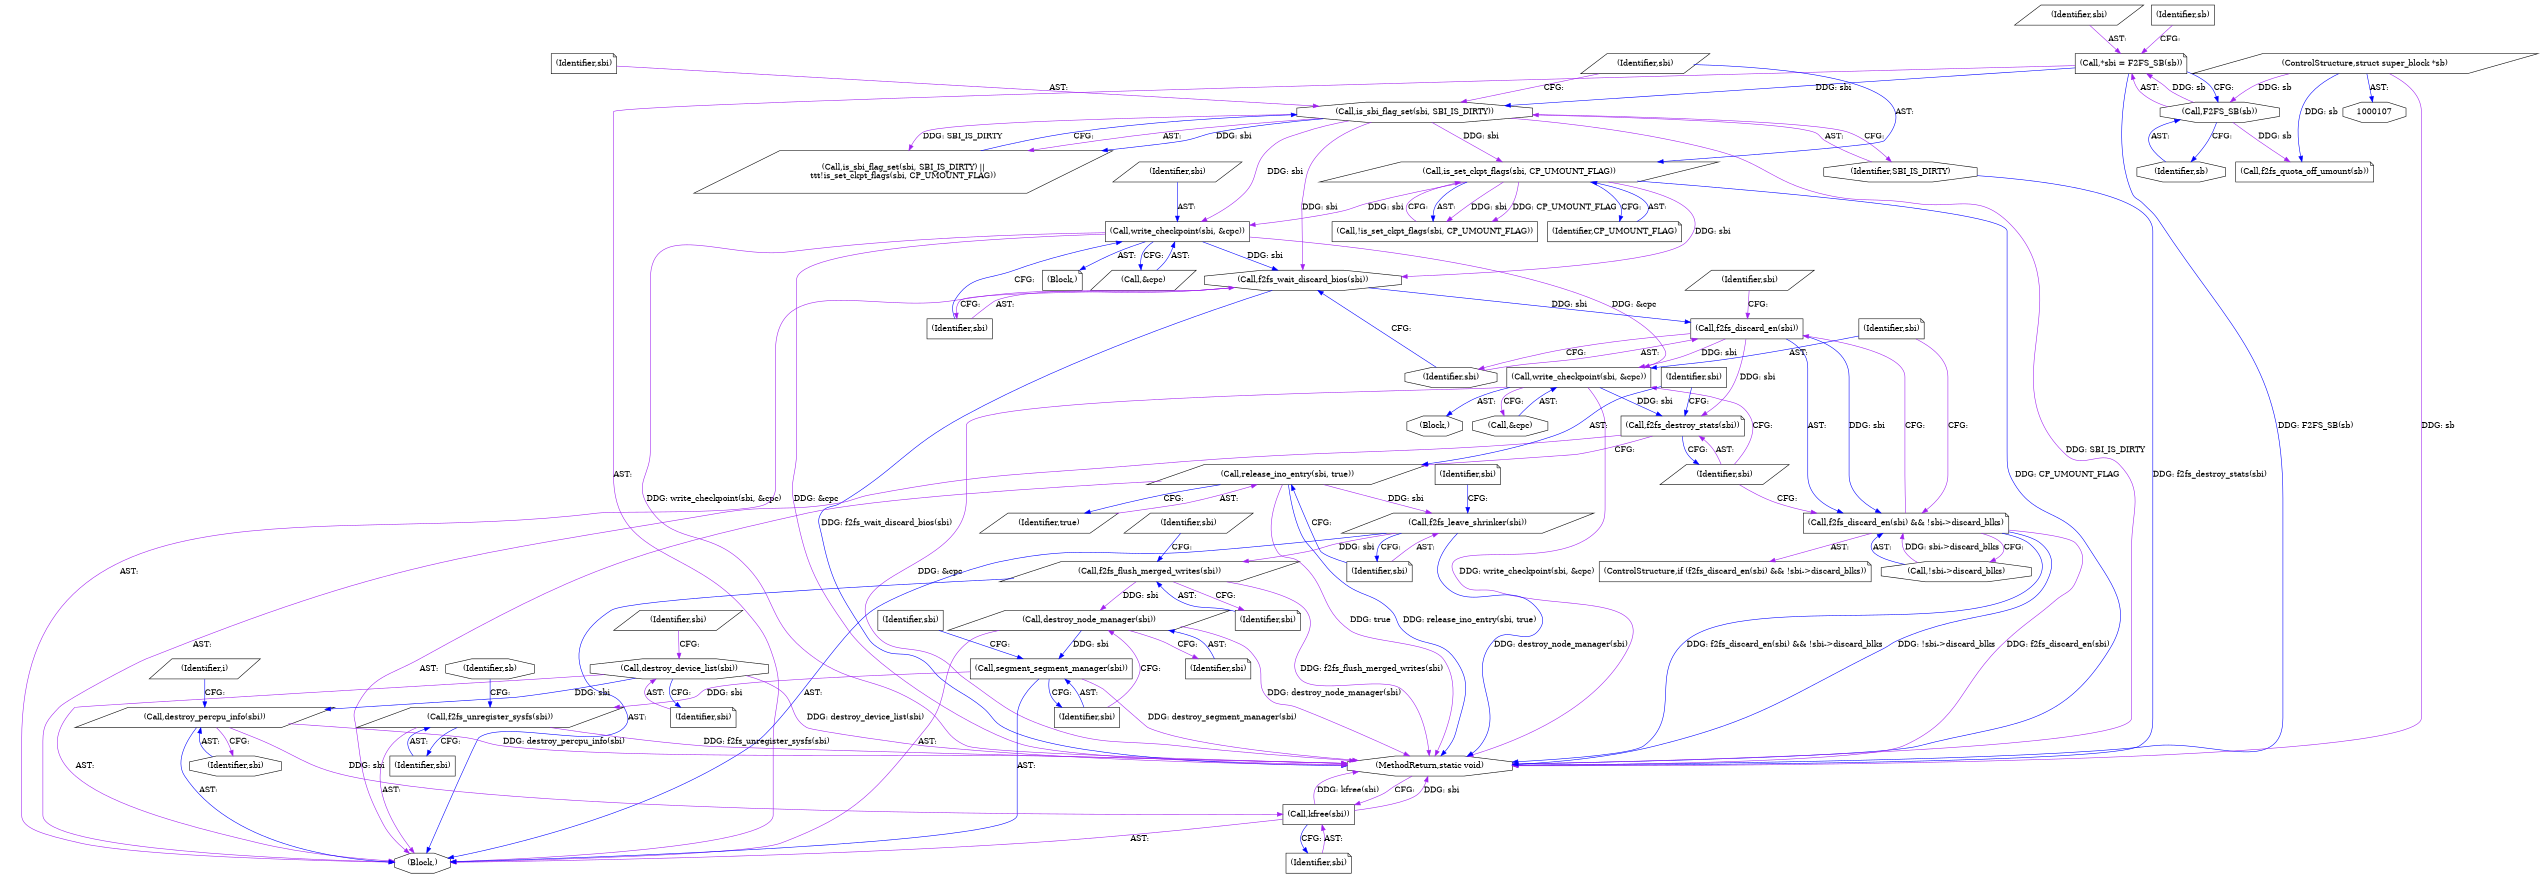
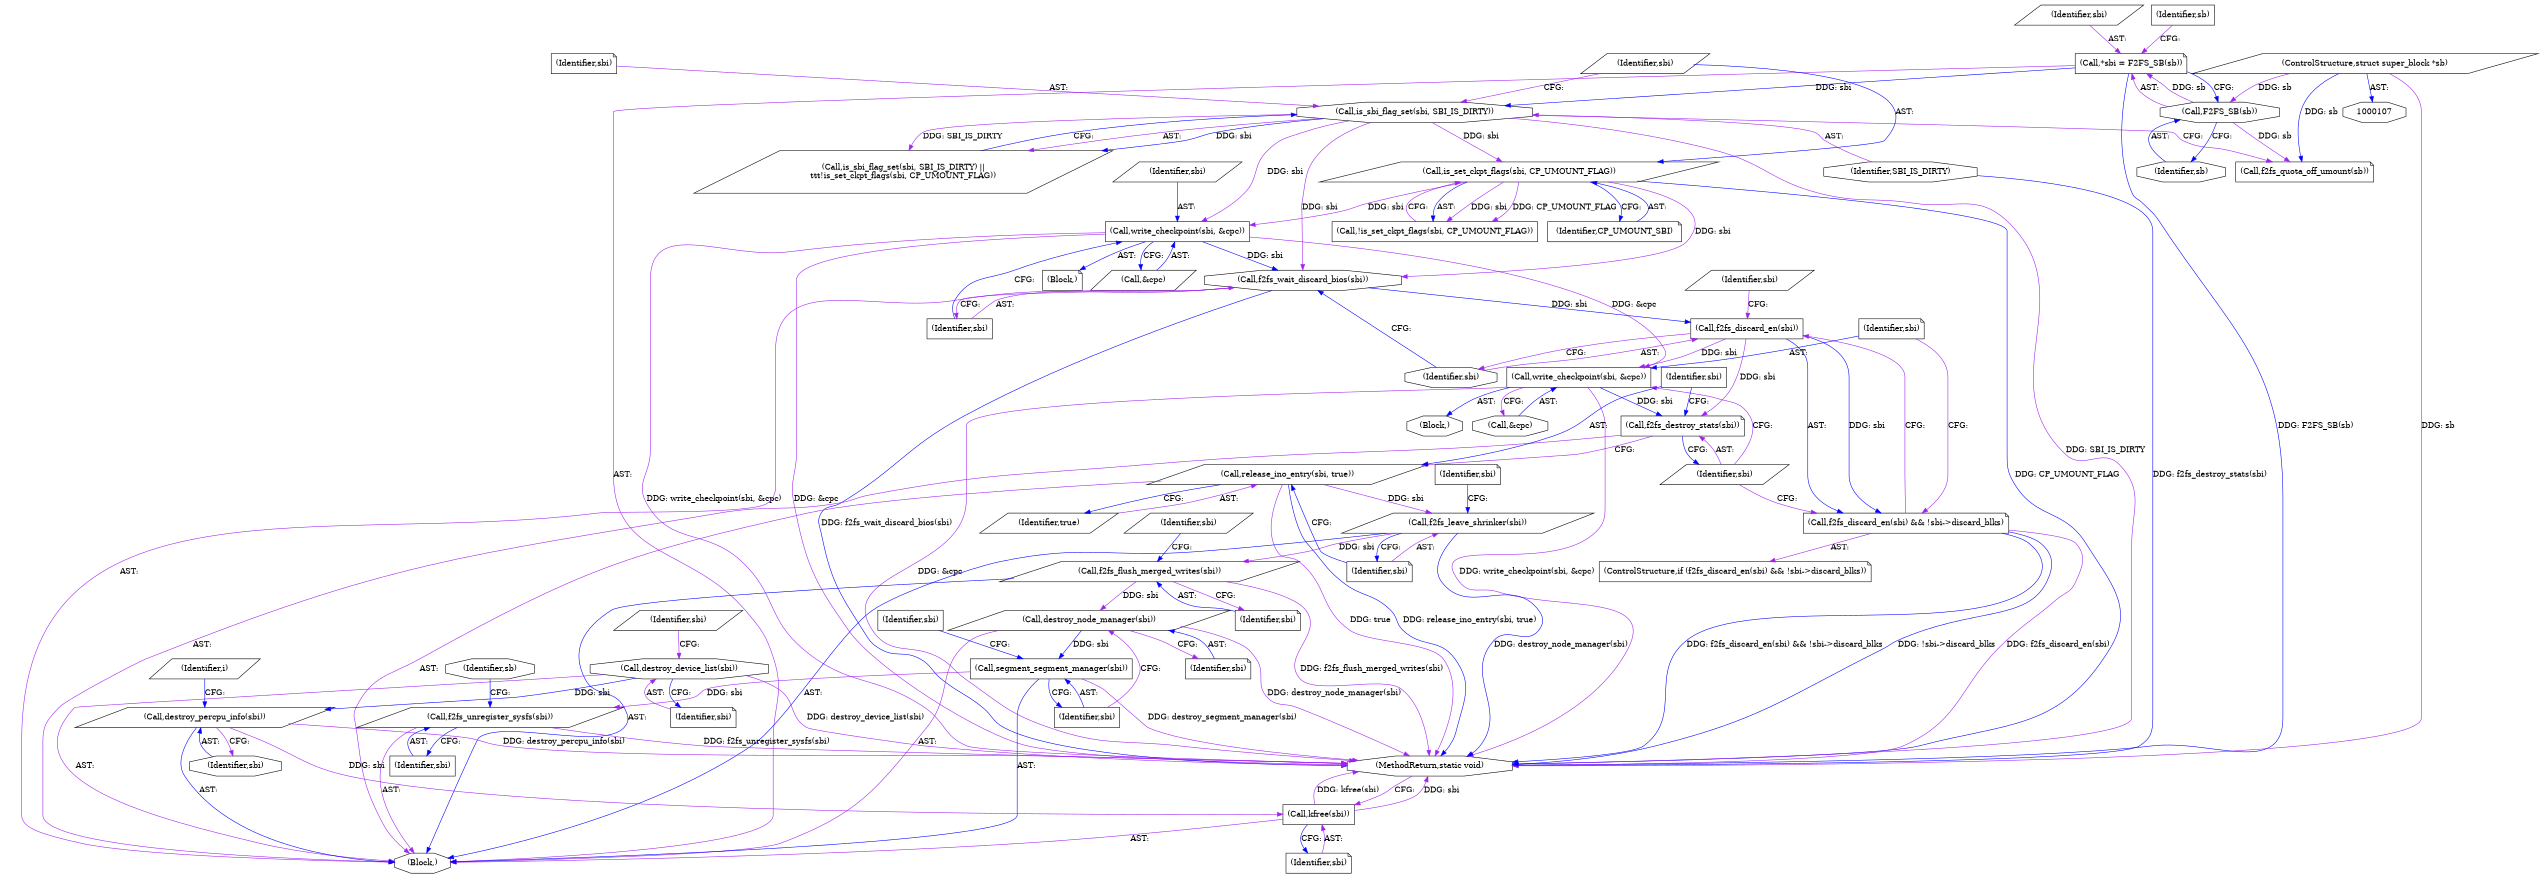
edge "(Call,is_sbi_flag_set(sbi, SBI_IS_DIRTY))" -> "(Identifier,SBI_IS_DIRTY)": now "(Call,is_sbi_flag_set(sbi, SBI_IS_DIRTY))" -> "(Call,f2fs_quota_off_umount(sb))"
node "(Identifier,CP_UMOUNT_FLAG)": label "(Identifier,CP_UMOUNT_FLAG)" -> "(Identifier,CP_UMOUNT_SBI)"
node "(Call,!sbi->discard_blks)": removed
